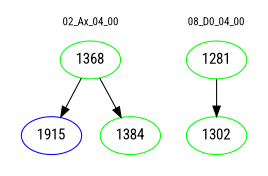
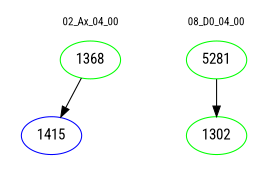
node "1281": label "1281" -> "5281"
node "1915": label "1915" -> "1415"
node "1384": removed
